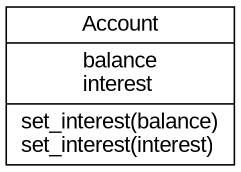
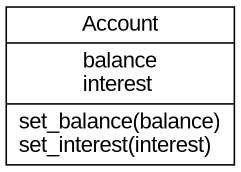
node "Account": text "set_interest(balance)" -> "set_balance(balance)"
